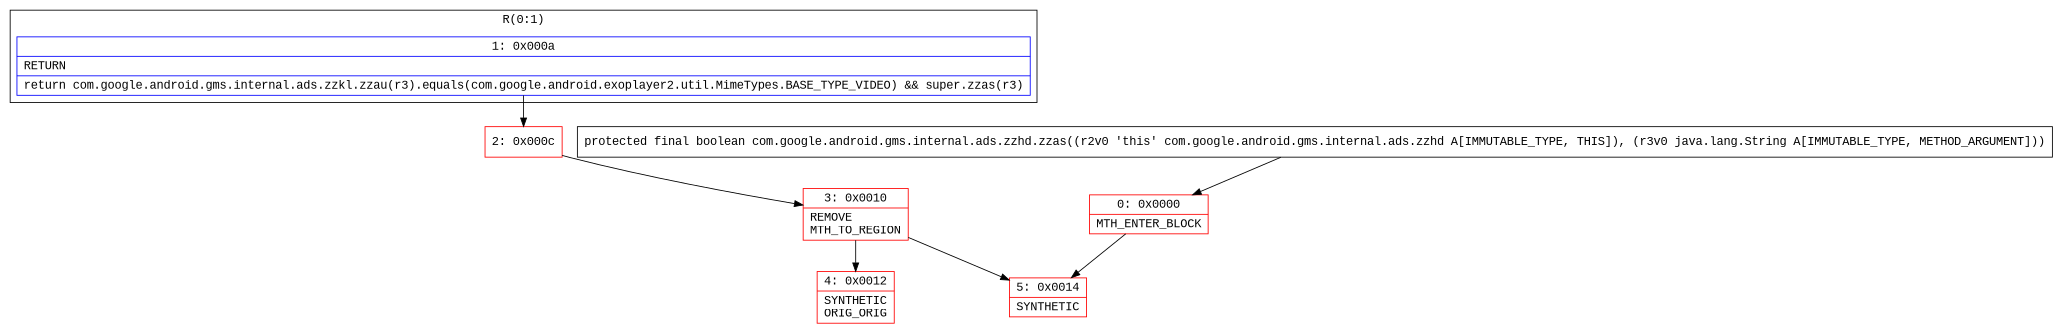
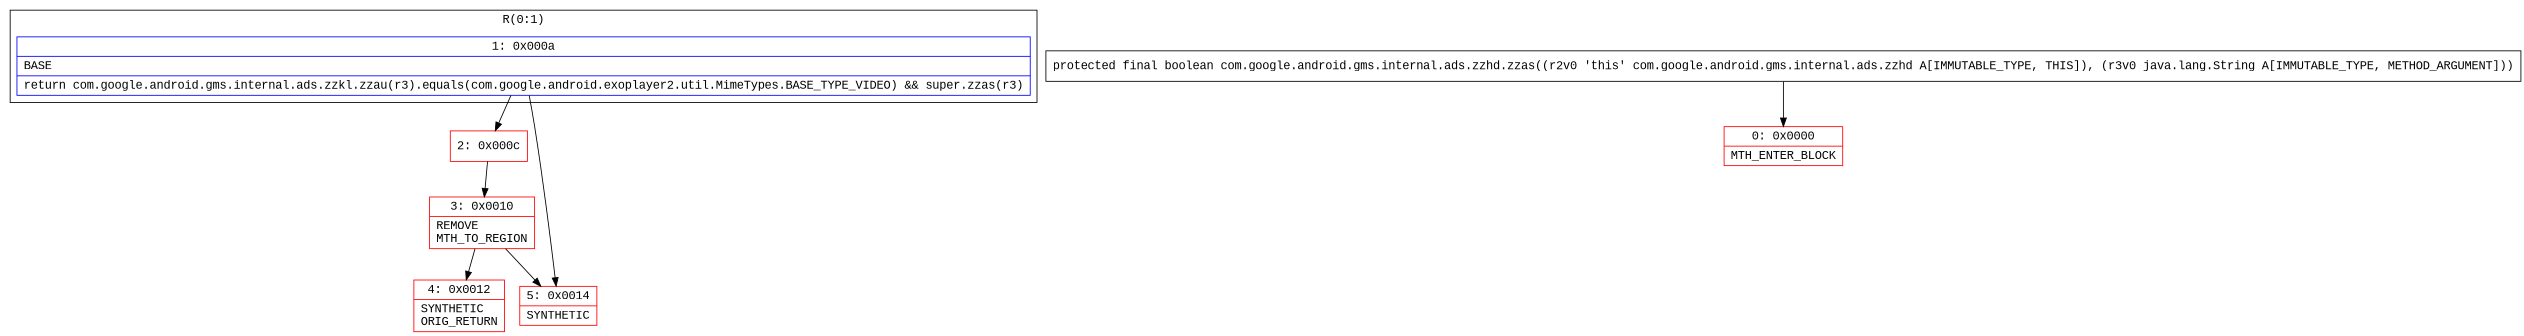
node "1: 0x000a": text "RETURN" -> "BASE"
edge "0: 0x0000" -> "5: 0x0014": now "1: 0x000a" -> "5: 0x0014"
node "4: 0x0012": text "ORIG_ORIG" -> "ORIG_RETURN"
